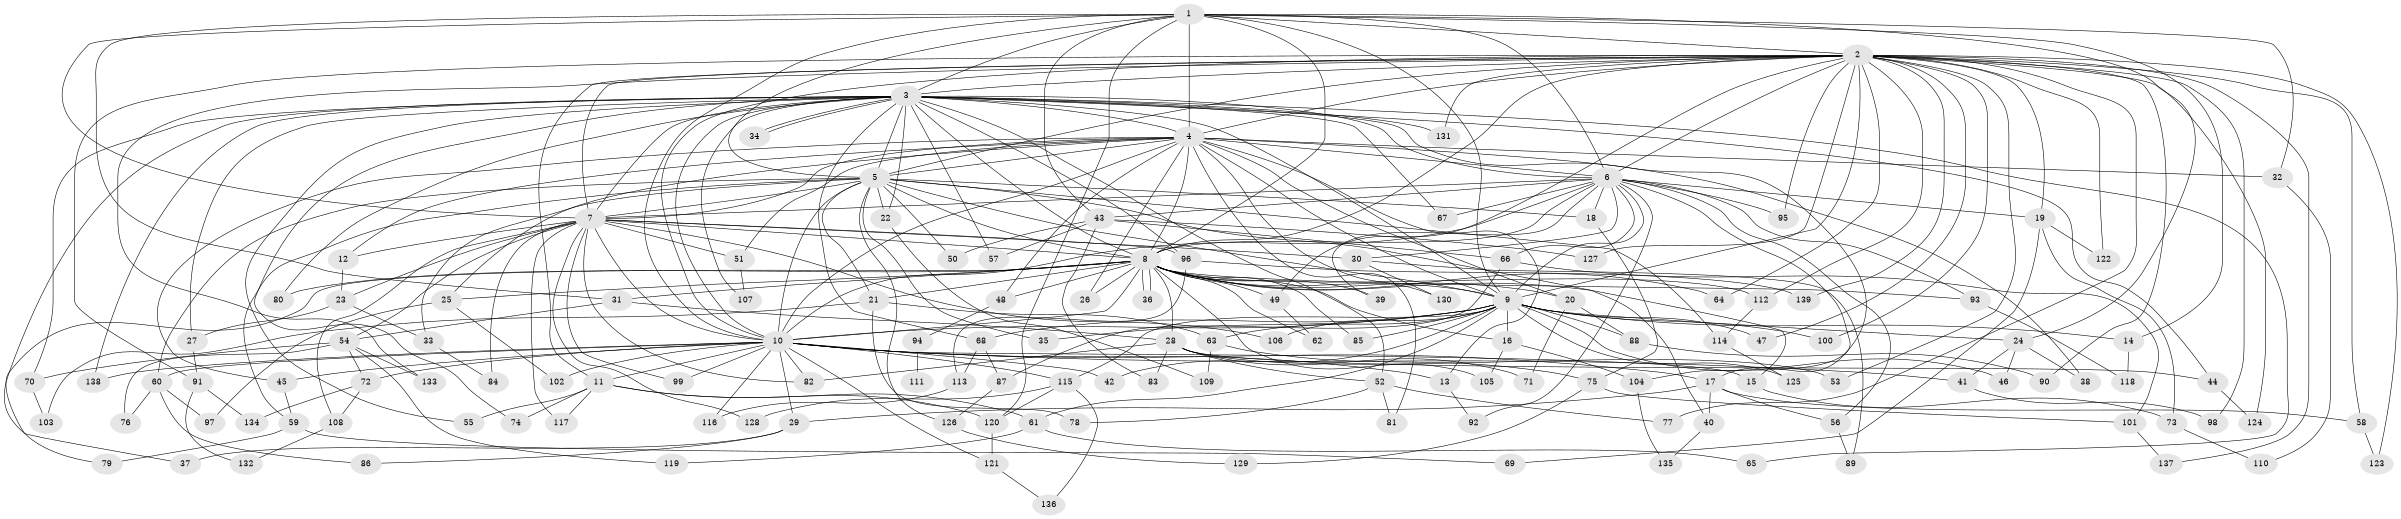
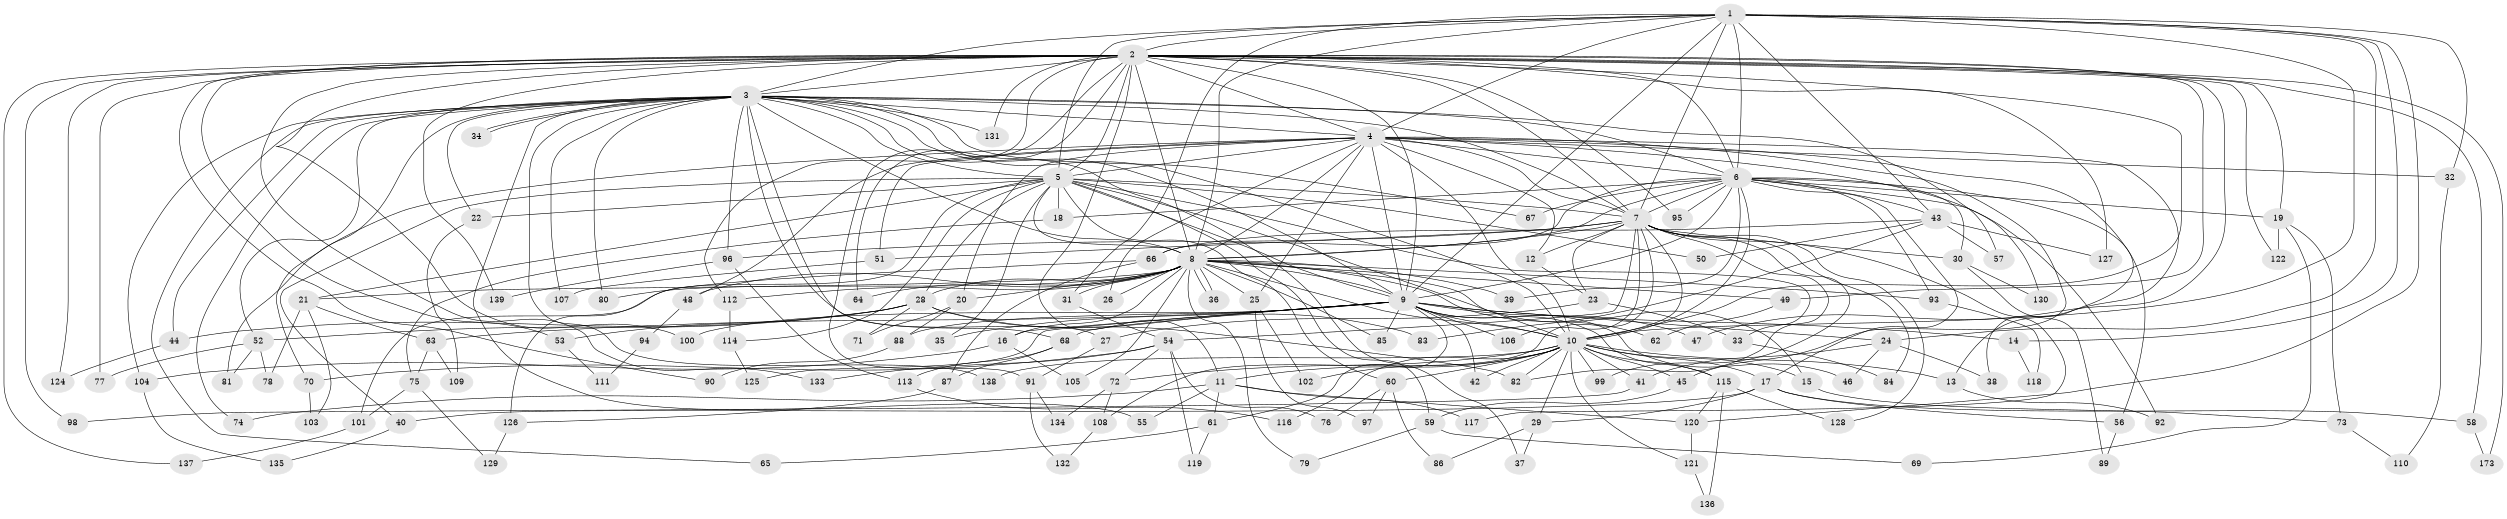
edge "31" -- "28": now "5" -- "28"
edge "53" -- "111": added
node "123": label "123" -> "173"
